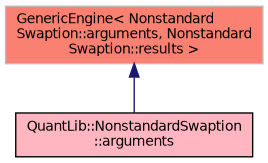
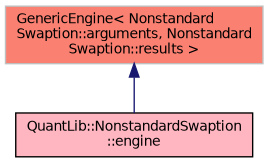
node "QuantLib::NonstandardSwaption ::arguments": label "QuantLib::NonstandardSwaption ::arguments" -> "QuantLib::NonstandardSwaption ::engine"
